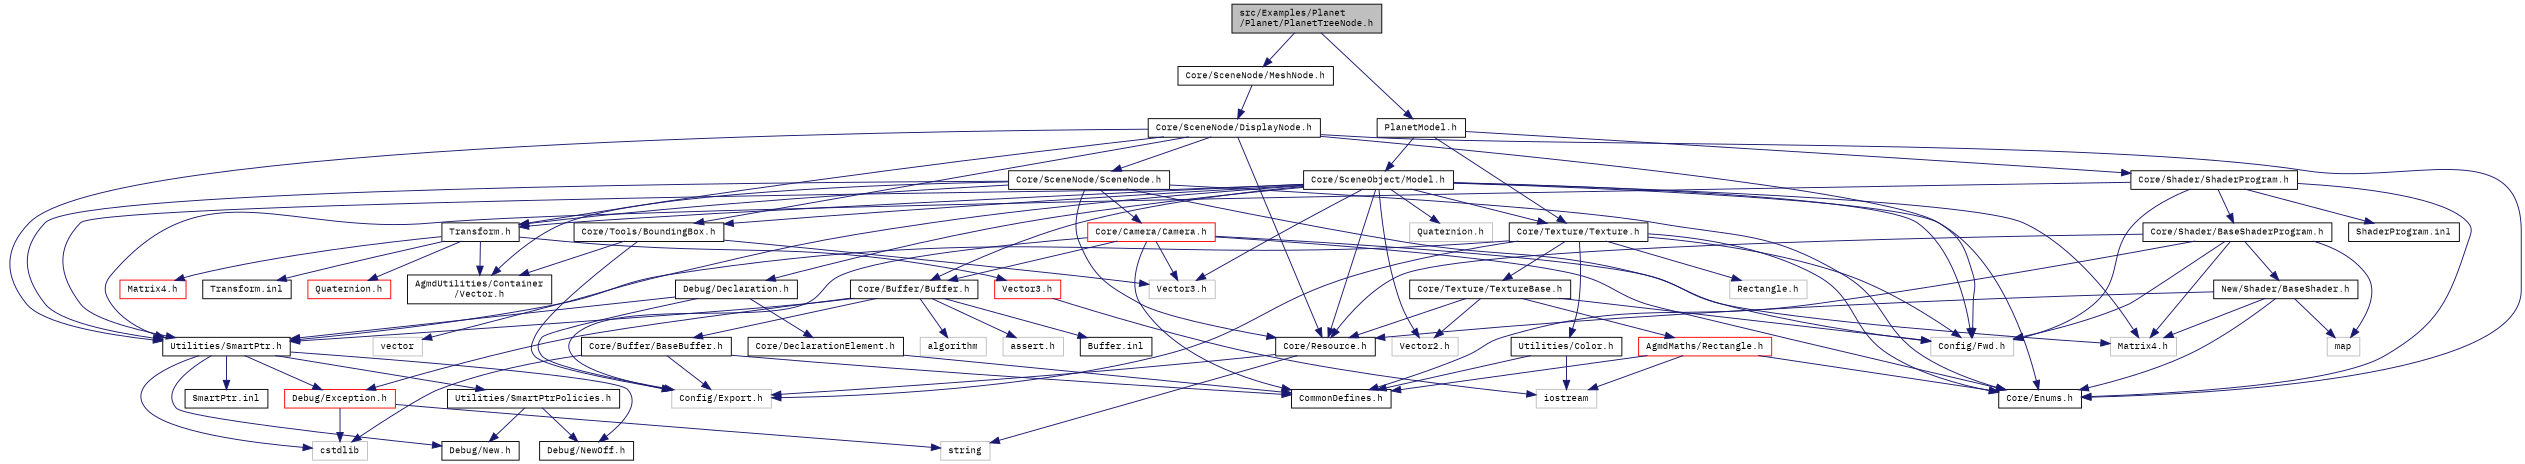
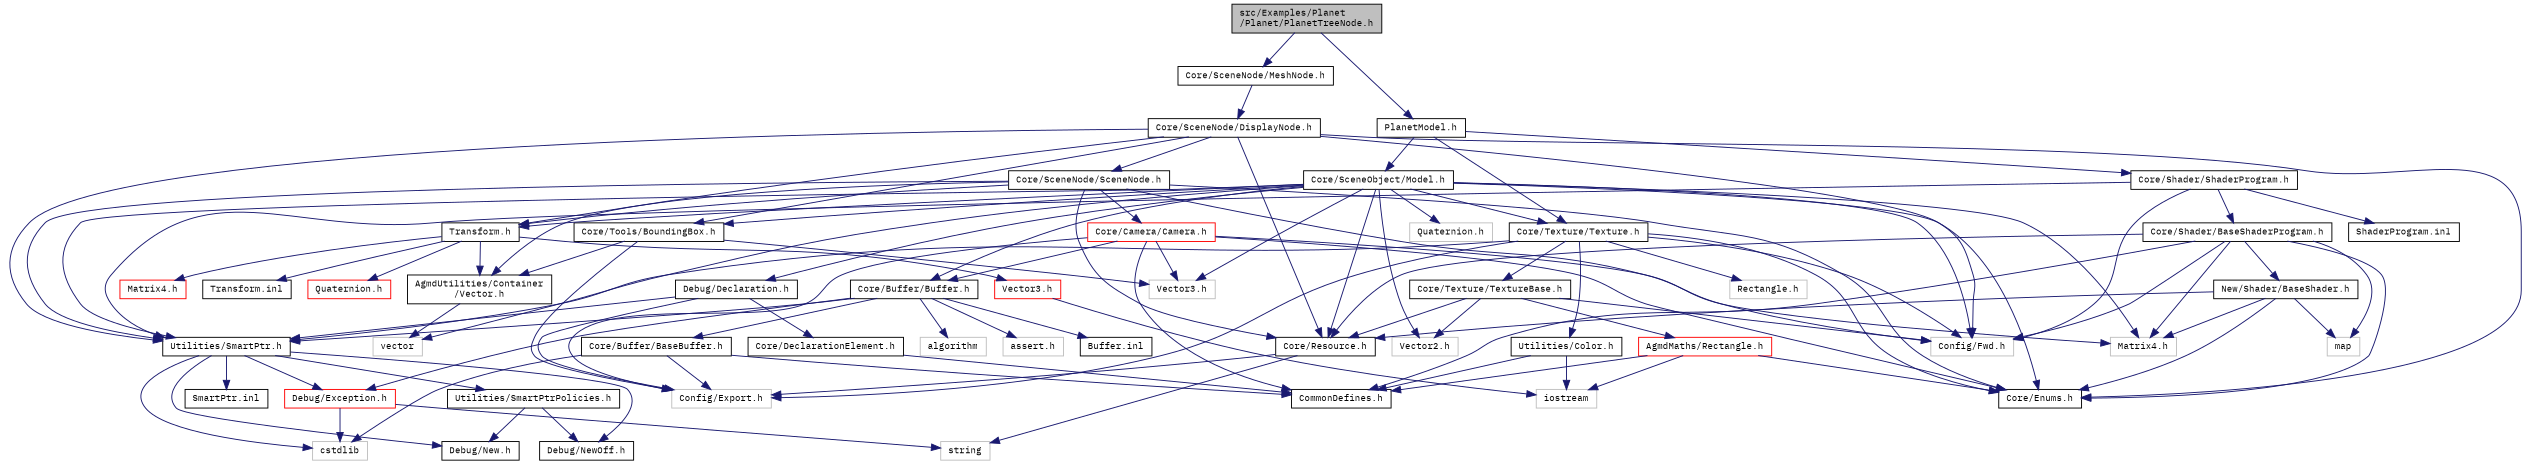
edge "AgmdUtilities/Container /Vector.h" -> "vector": added
edge "Core/Shader/ShaderProgram.h" -> "Core/Enums.h": now "Core/Shader/BaseShaderProgram.h" -> "Core/Enums.h"
